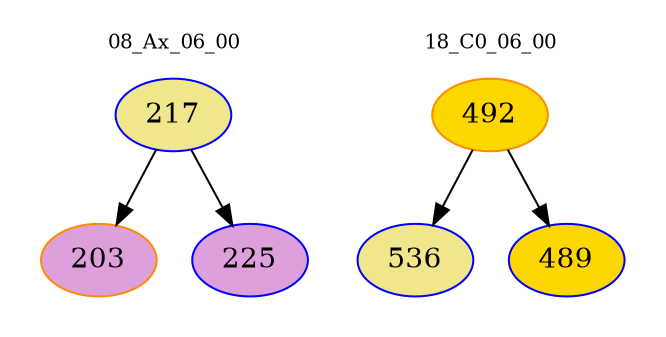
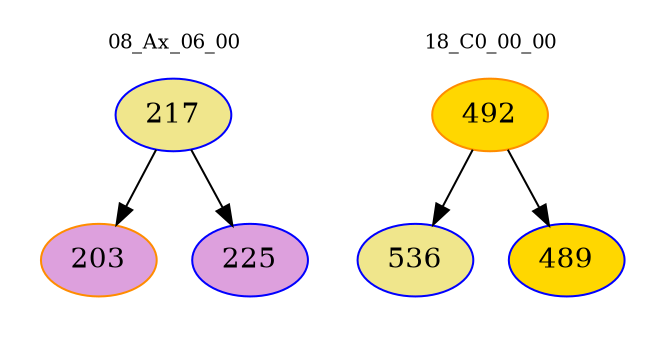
cluster "18_C0_06_00": label "18_C0_06_00" -> "18_C0_00_00"
